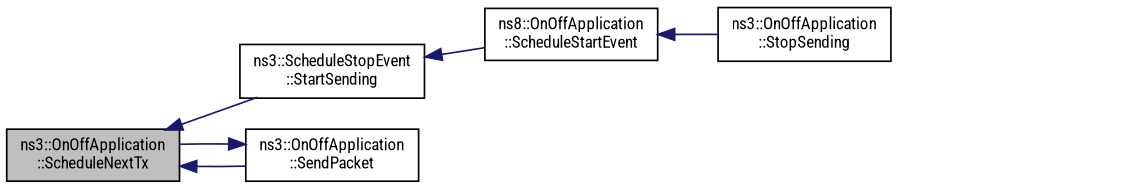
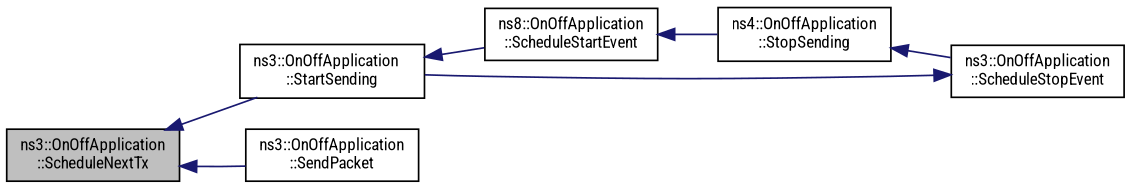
node "ns3::OnOffApplication ::StopSending": label "ns3::OnOffApplication ::StopSending" -> "ns4::OnOffApplication ::StopSending"
node "ns3::ScheduleStopEvent ::StartSending": label "ns3::ScheduleStopEvent ::StartSending" -> "ns3::OnOffApplication ::StartSending"
node "ns3::OnOffApplication ::ScheduleStopEvent": added
edge "ns3::OnOffApplication ::ScheduleNextTx" -> "ns3::OnOffApplication ::SendPacket": removed
